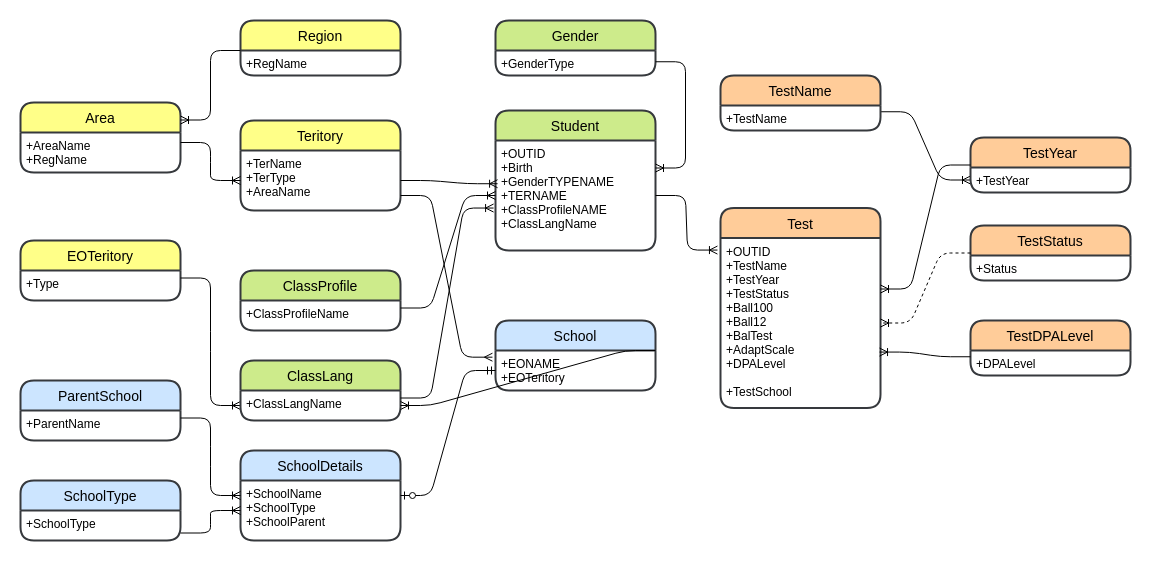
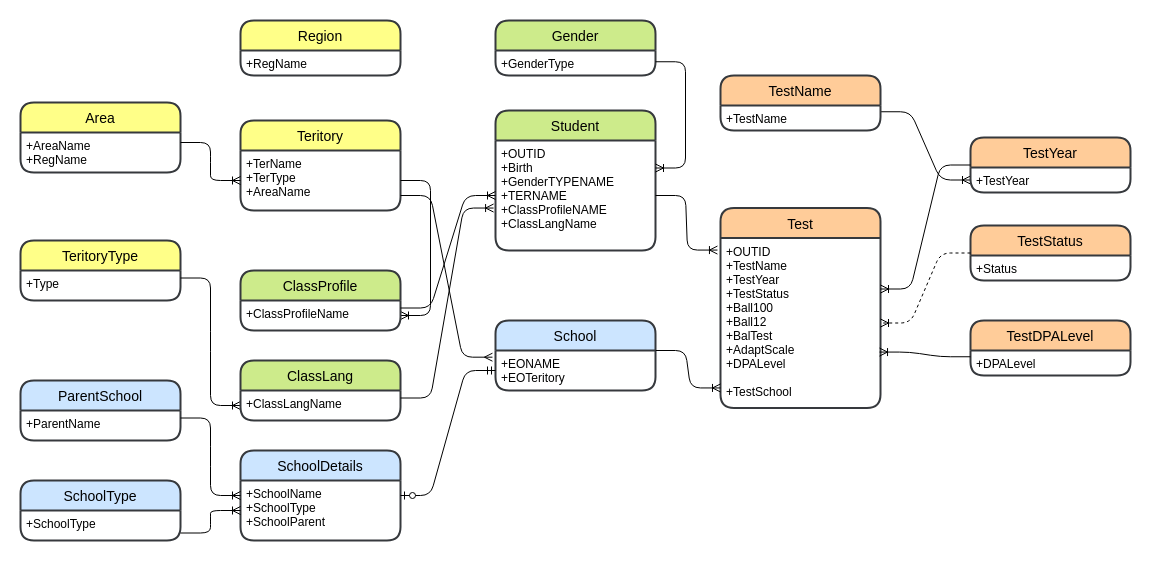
edge "+RegName" -> "Area": removed
edge "+TerName +TerType +AreaName" -> "+OUTID +Birth +GenderTYPENAME +TERNAME +ClassProfileNAME +ClassLangName": now "+TerName +TerType +AreaName" -> "+ClassProfileName"
node "EOTeritory": label "EOTeritory" -> "TeritoryType"
edge "+EONAME +EOTeritory" -> "+ClassLangName": now "+EONAME +EOTeritory" -> "+OUTID +TestName +TestYear +TestStatus +Ball100 +Ball12 +BalTest +AdaptScale +DPALevel +TestSchool"
